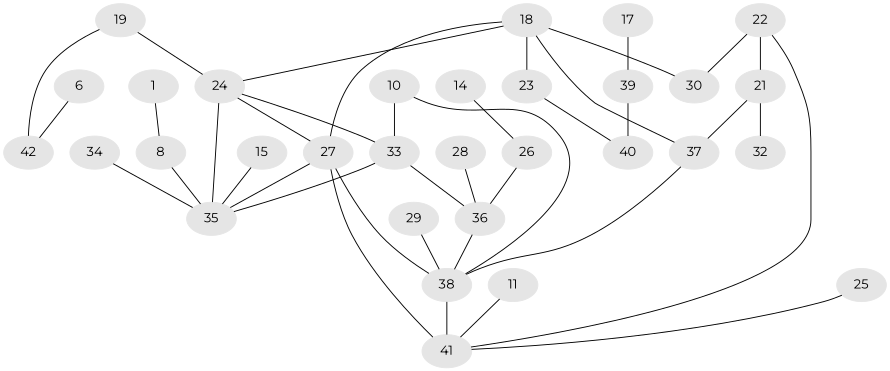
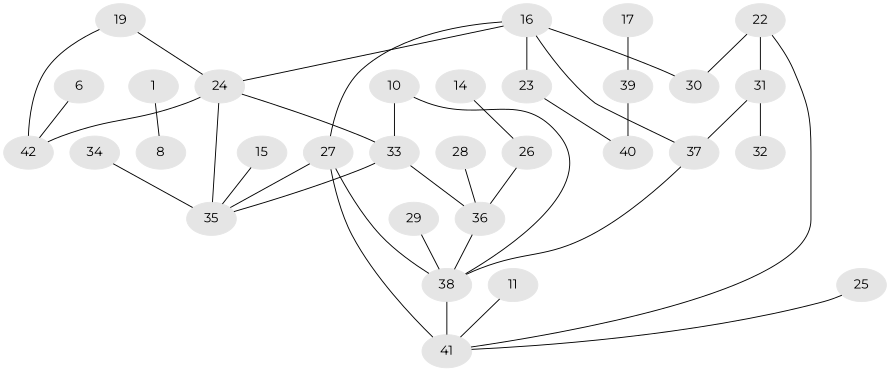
node "18": label "18" -> "16"
node "21": label "21" -> "31"
edge "24" -- "27": now "24" -- "42"
edge "8" -- "35": removed
